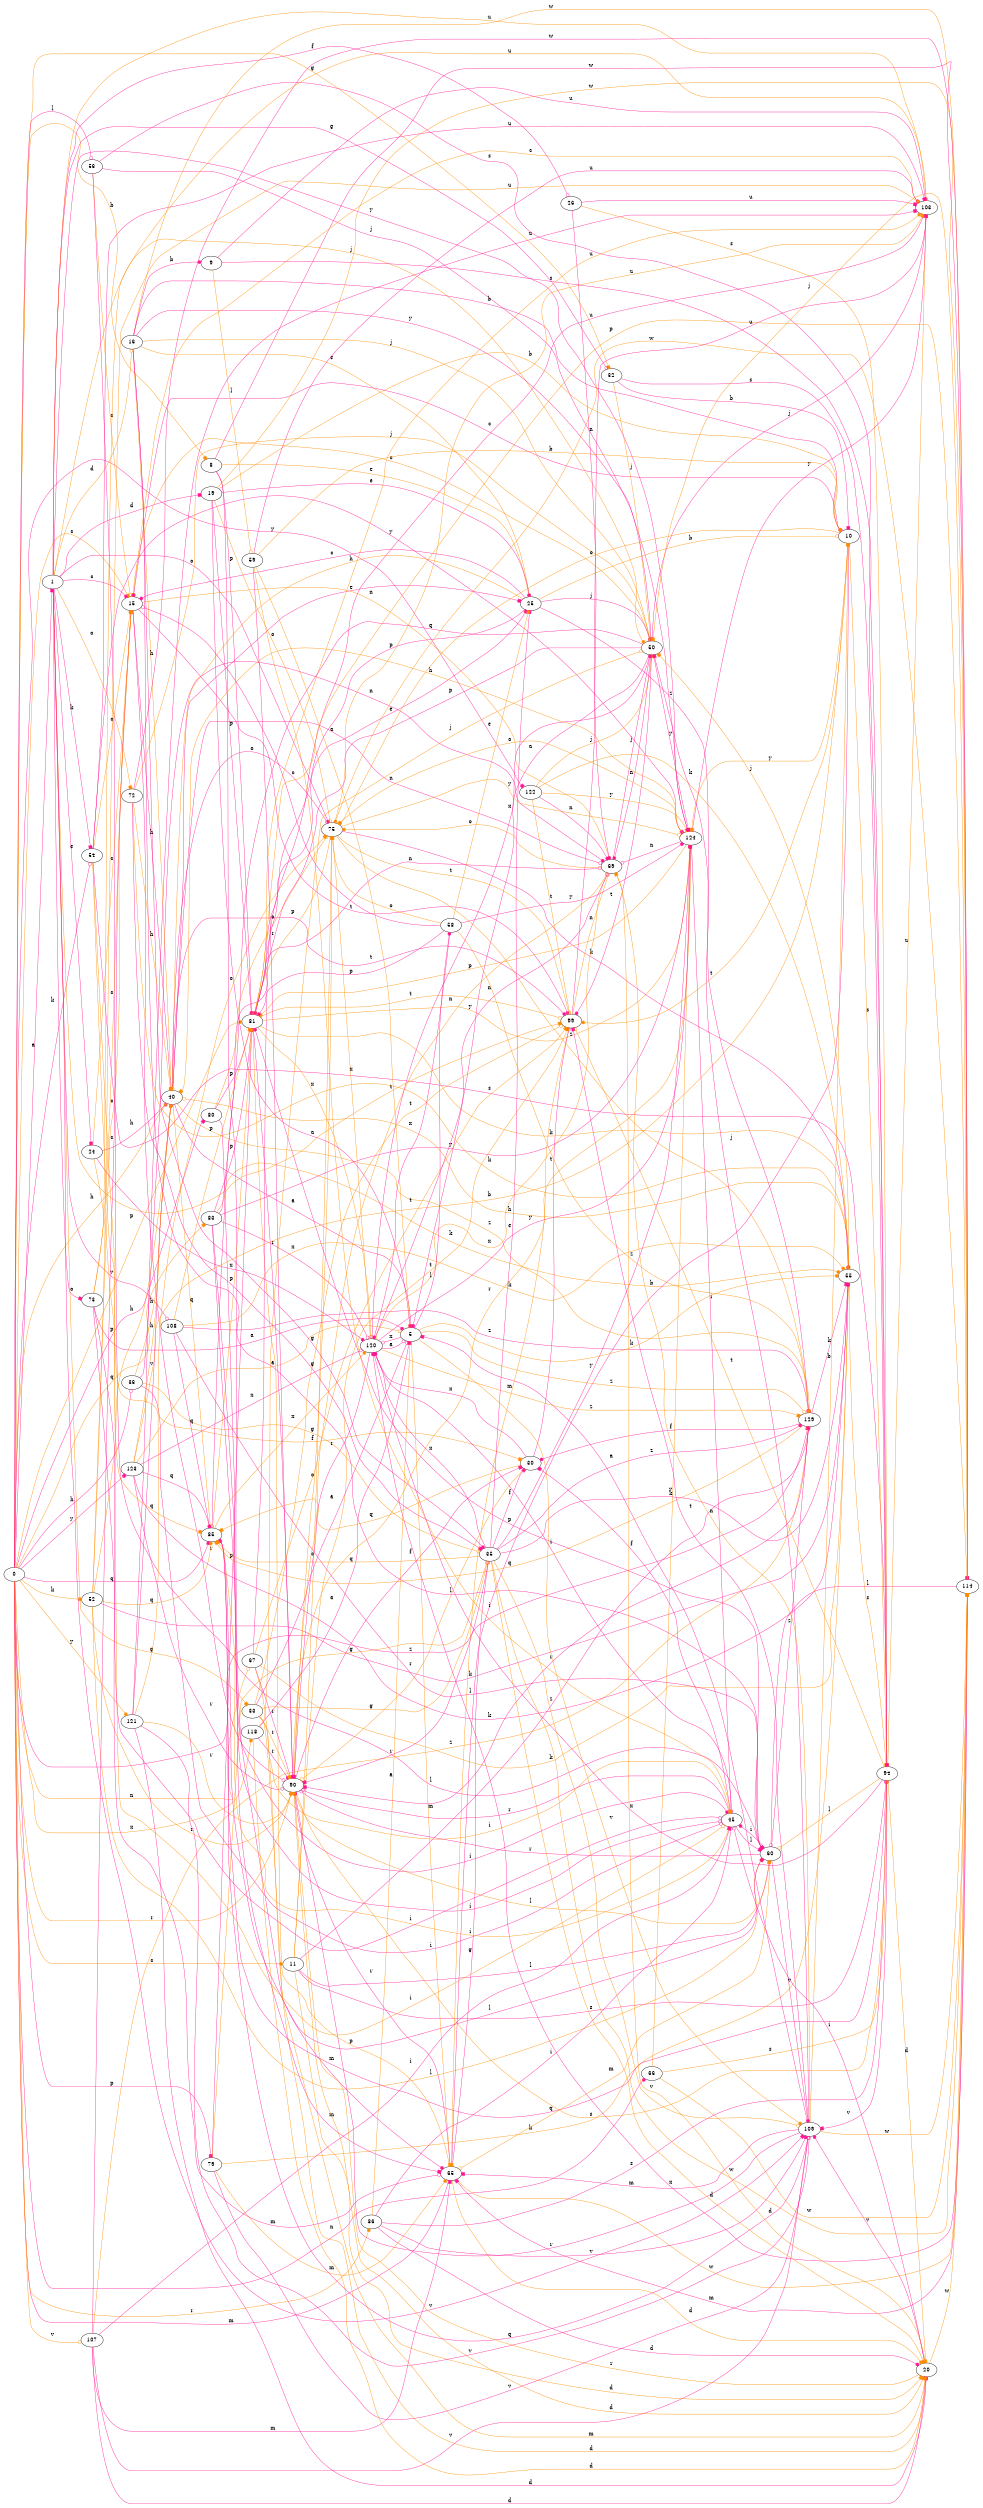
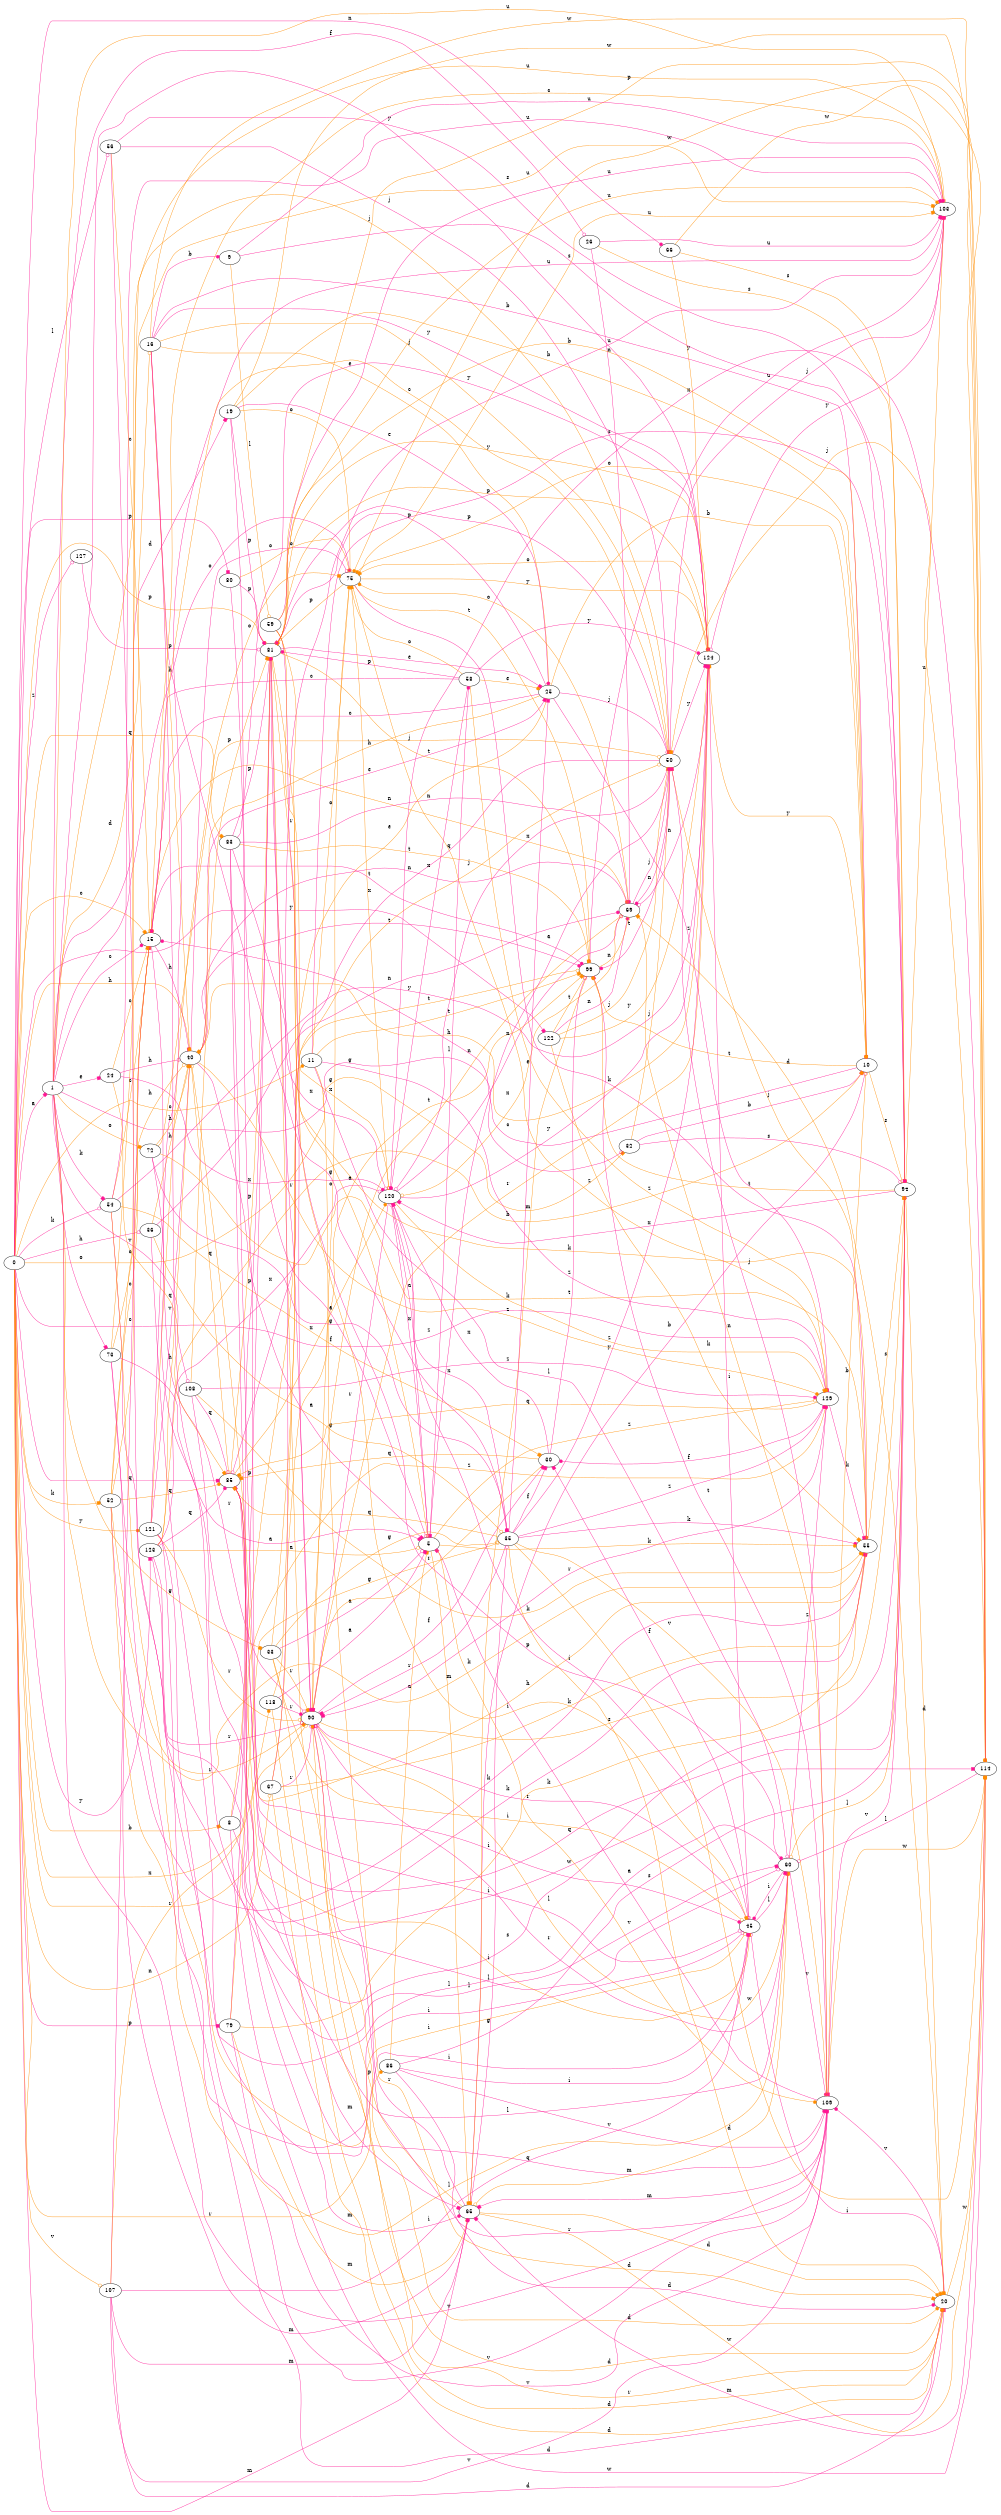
node "127": added
edge "10" -> "94": arrowhead box -> odot
edge "33" -> "20": label "m" -> "d"
